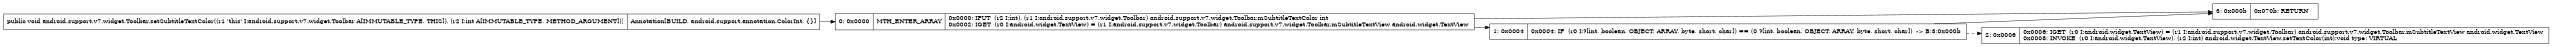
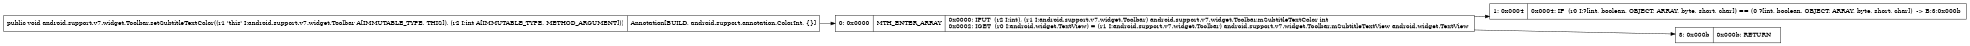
node "3: 0x000b": text "0x070b: RETURN" -> "0x000b: RETURN"
edge "1: 0x0004" -> "3: 0x000b": removed
node "2: 0x0006": removed
